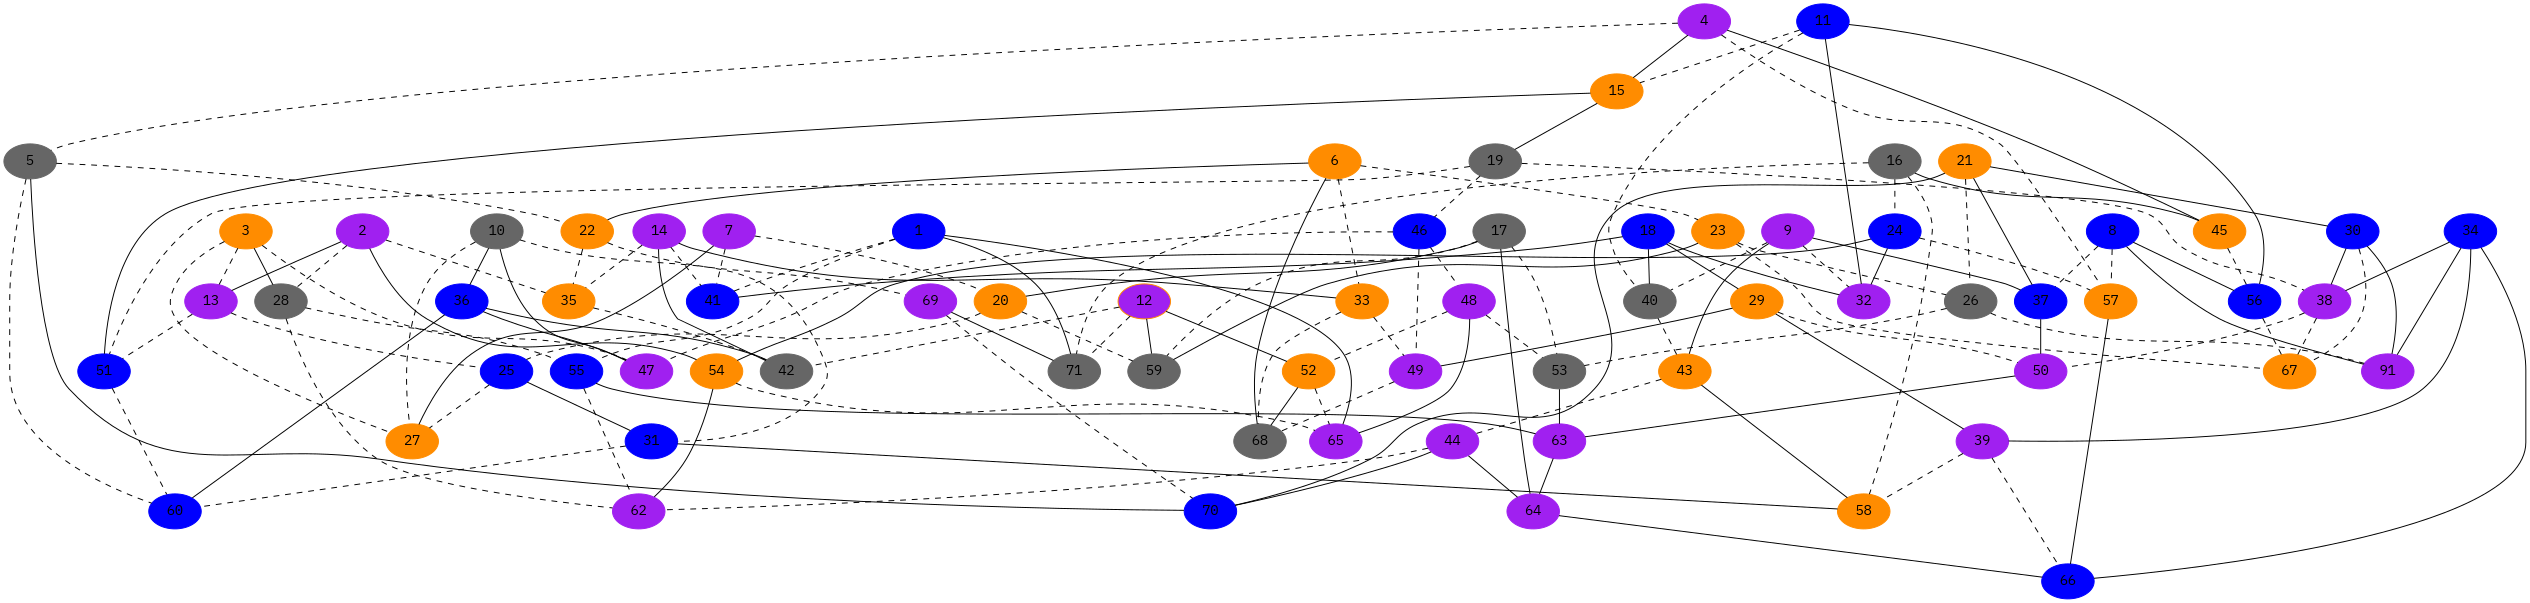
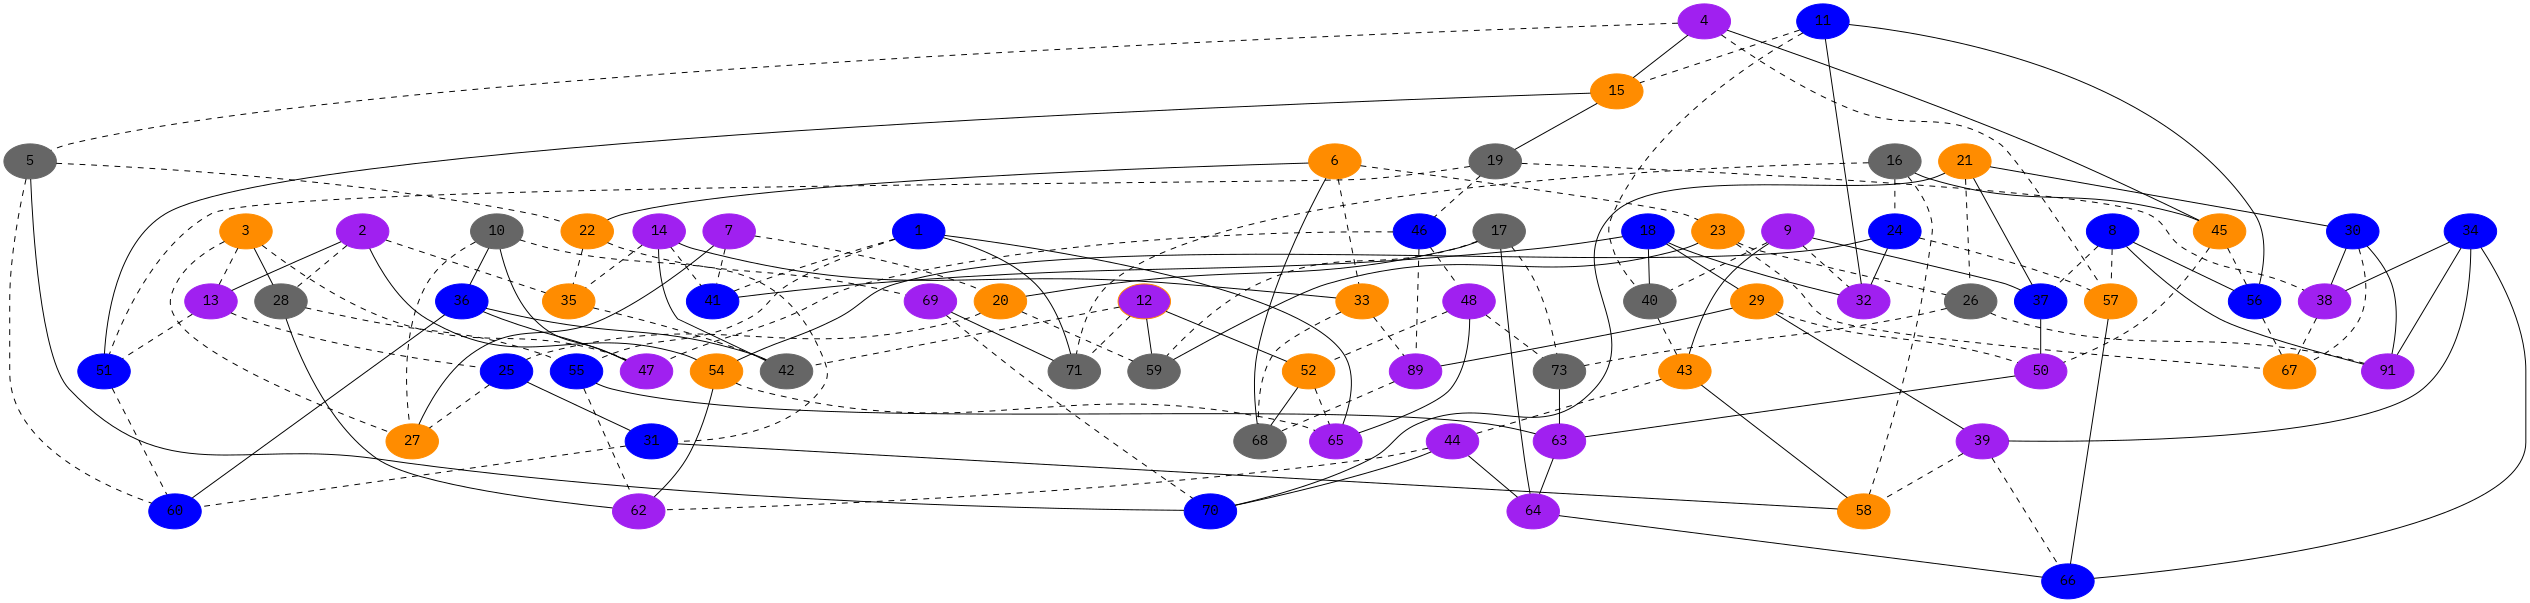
edge "38" -- "50": now "45" -- "50"
node "49": label "49" -> "89"
node "53": label "53" -> "73"
edge "28" -- "62": style dashed -> solid
